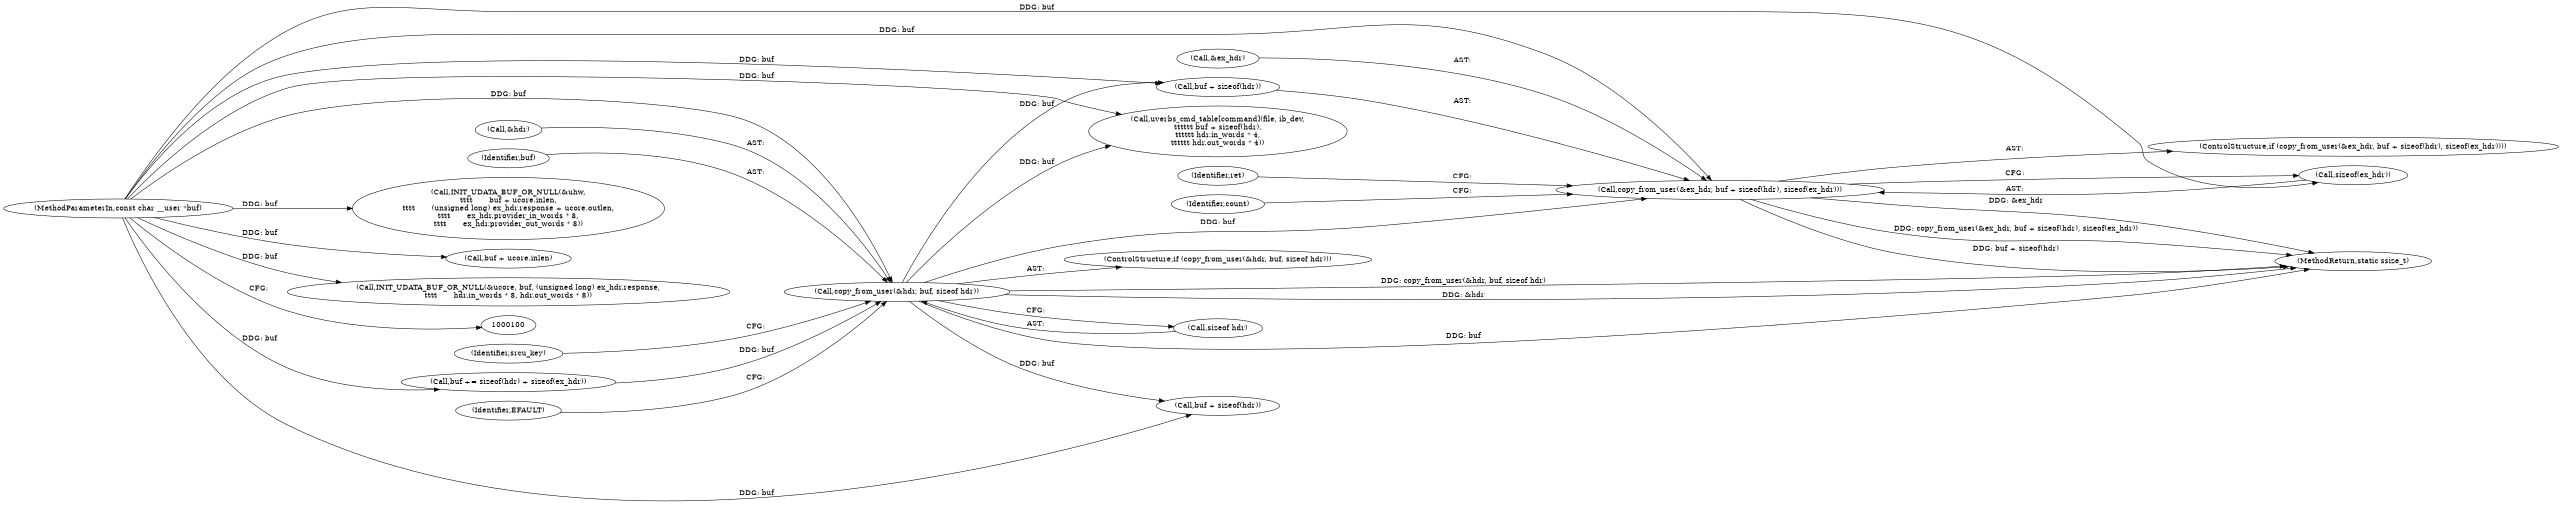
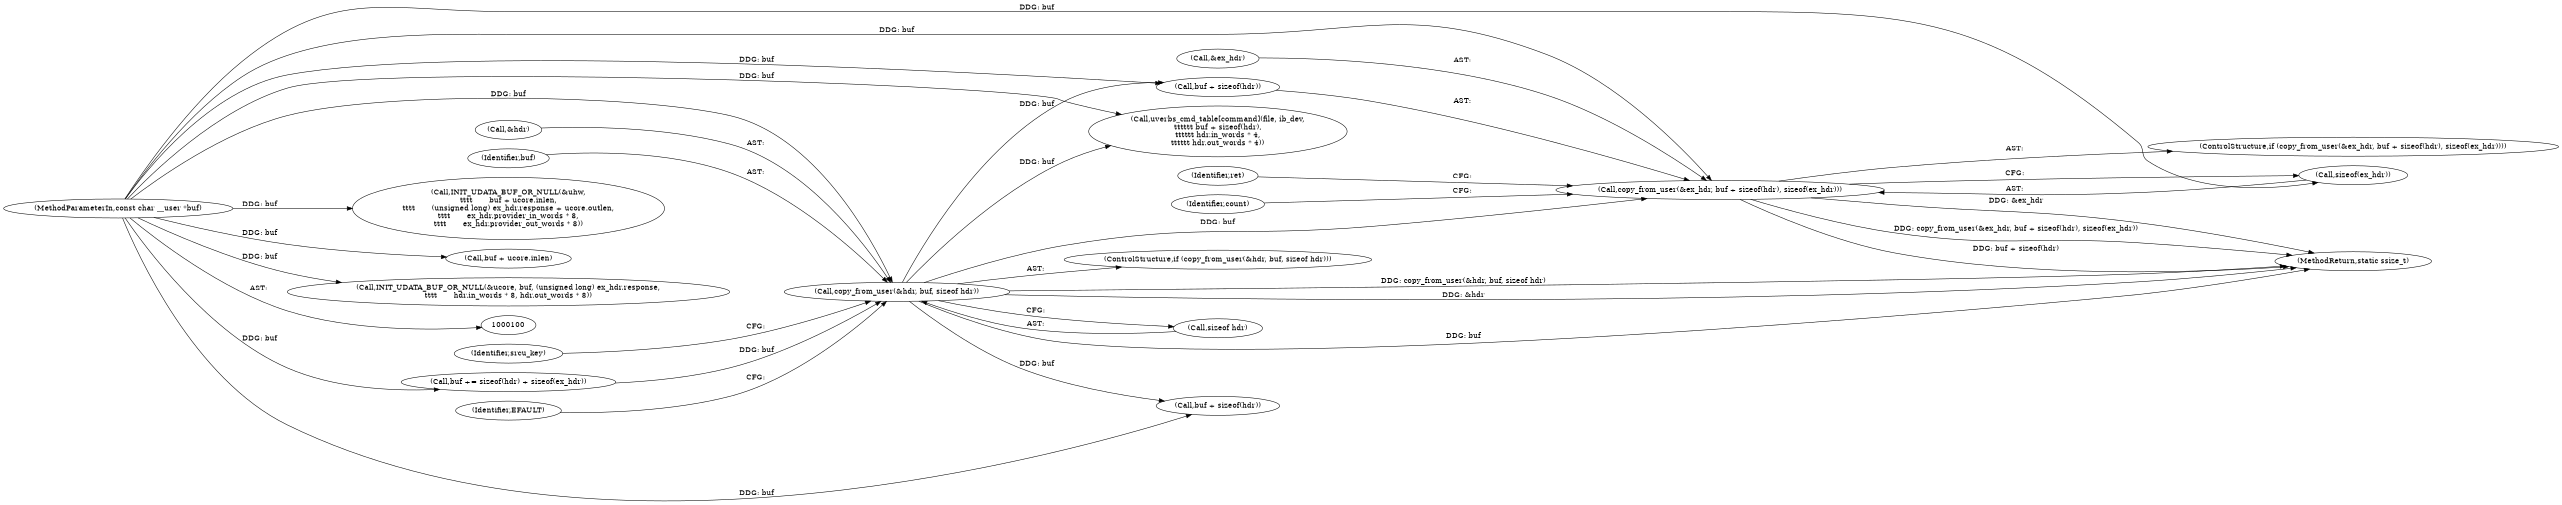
edge "(MethodParameterIn,const char __user *buf)" -> "1000100": label "CFG: " -> "AST: "
